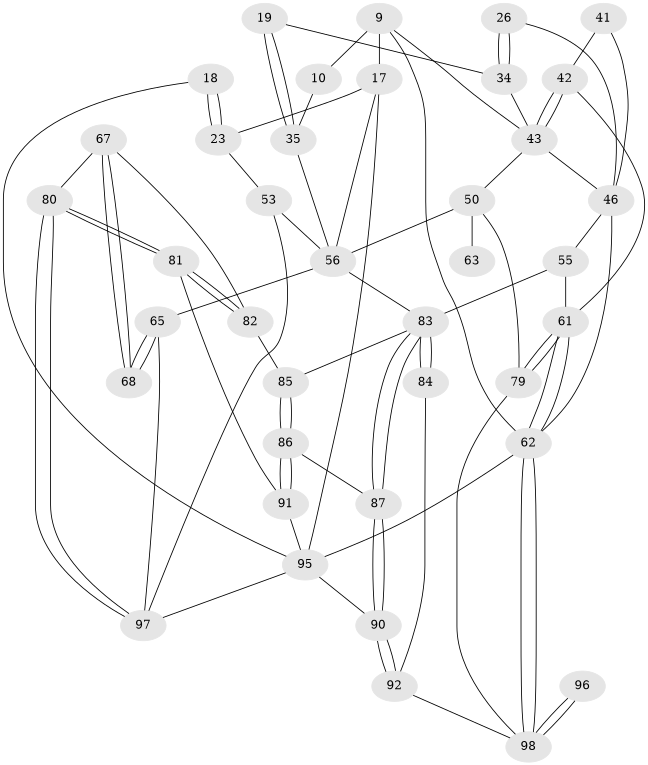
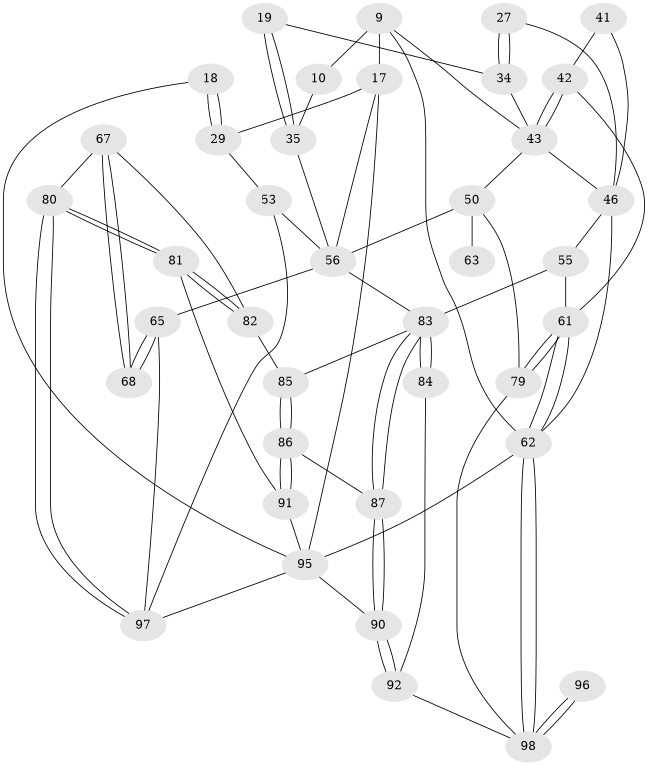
node "26": label "26" -> "27"
node "23": label "23" -> "29"
